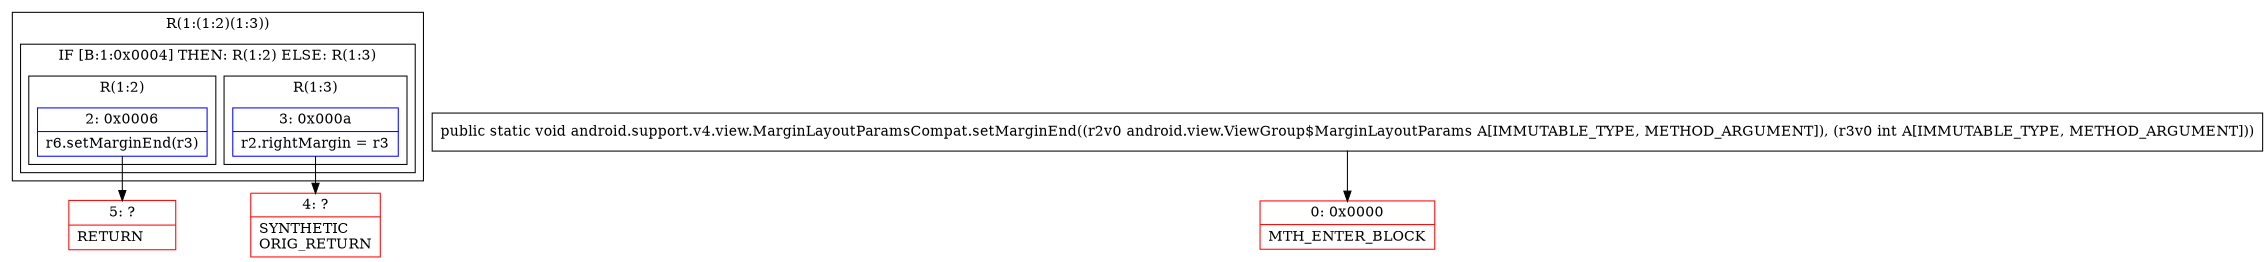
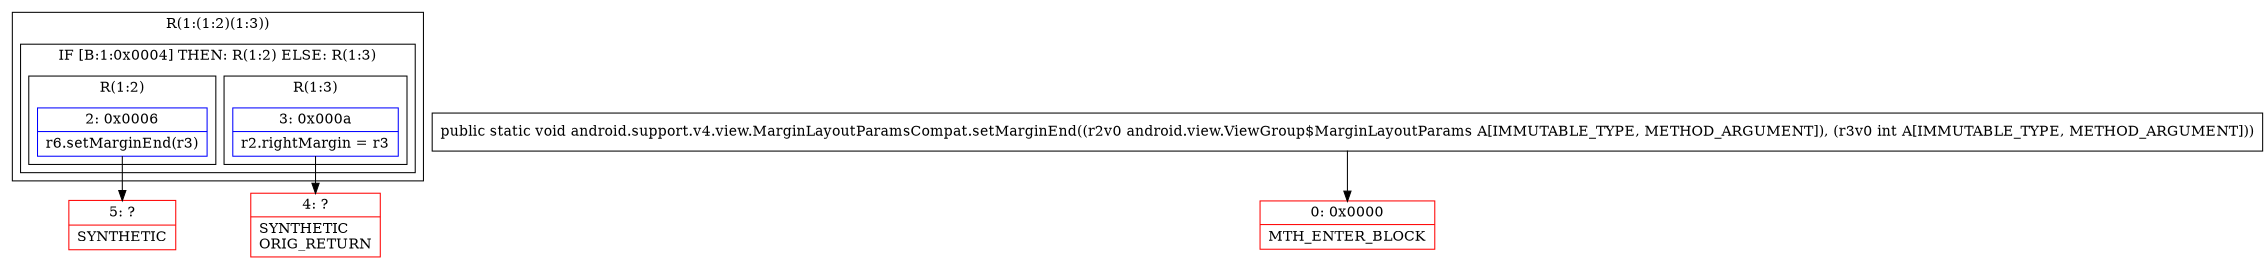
node "5: ?": text "RETURN" -> "SYNTHETIC"
